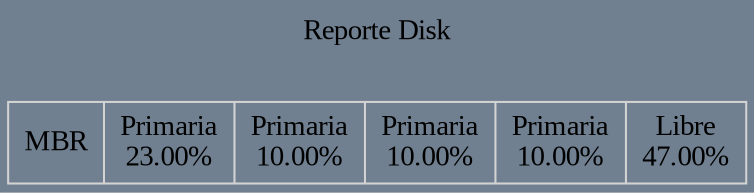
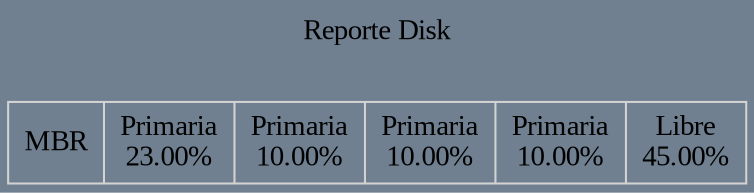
node "MBR": text "47.00%" -> "45.00%"
